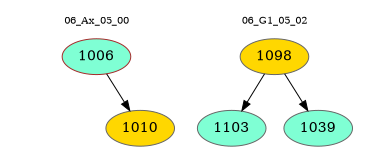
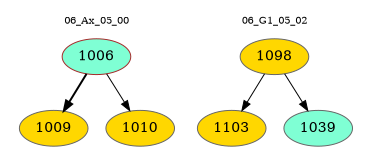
node "1009": added
node "1103": fillcolor aquamarine -> gold
